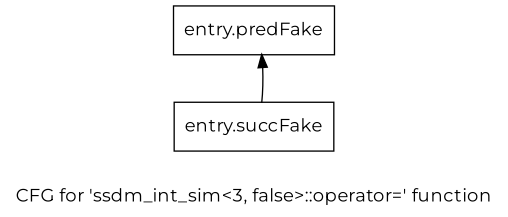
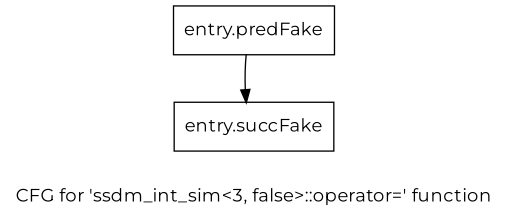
edge "entry.succFake" -> "entry.predFake": reversed
